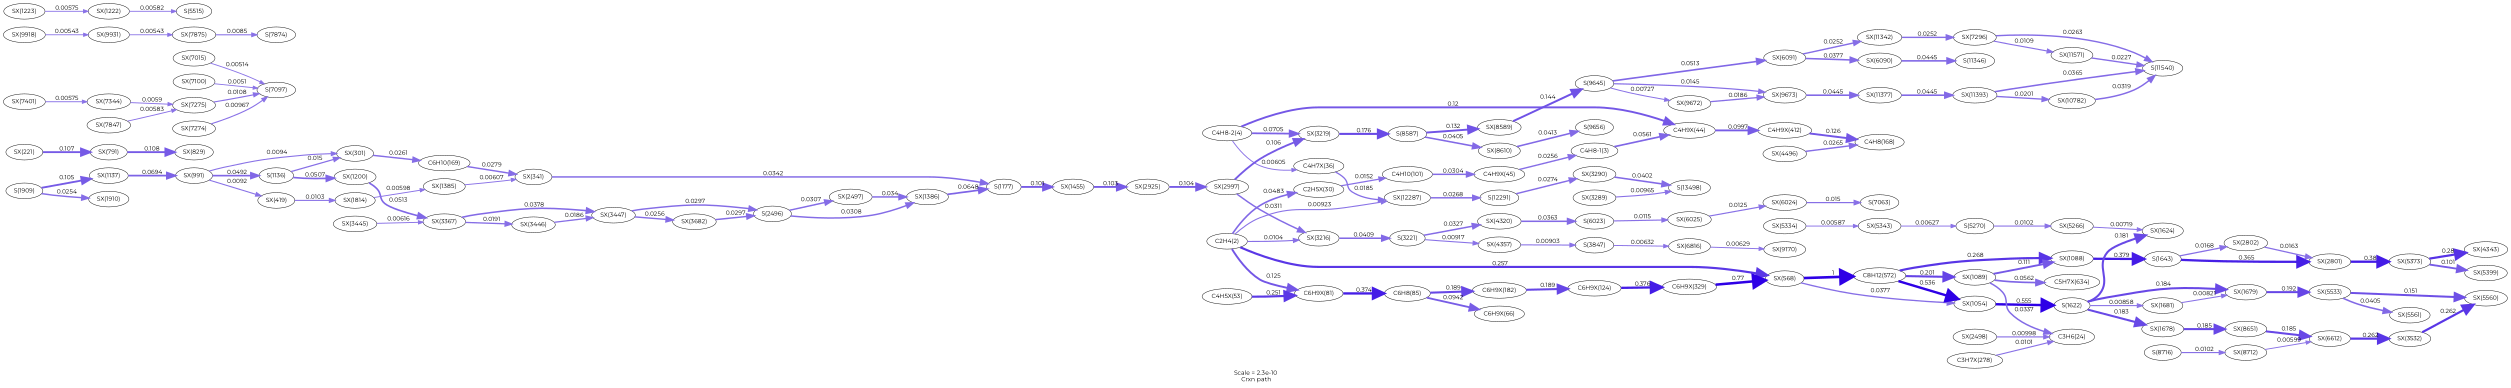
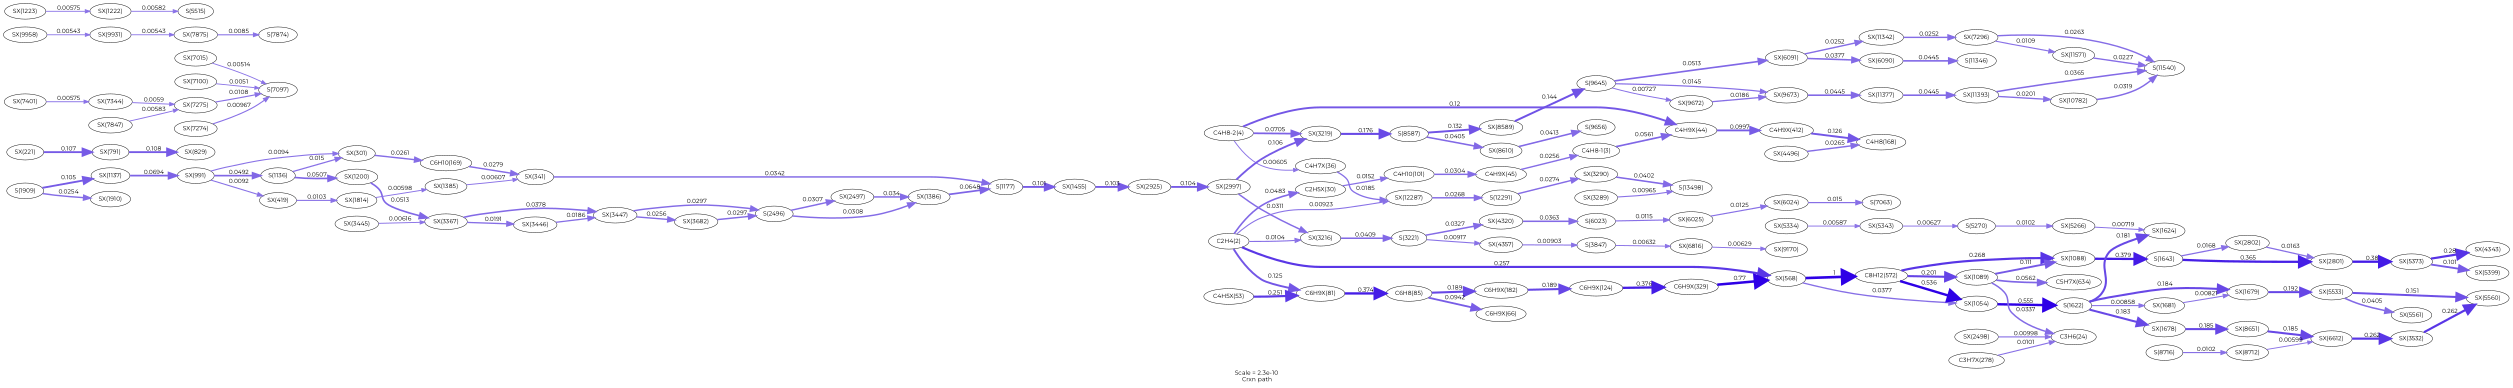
node "SX(9918)": label "SX(9918)" -> "SX(9958)"
